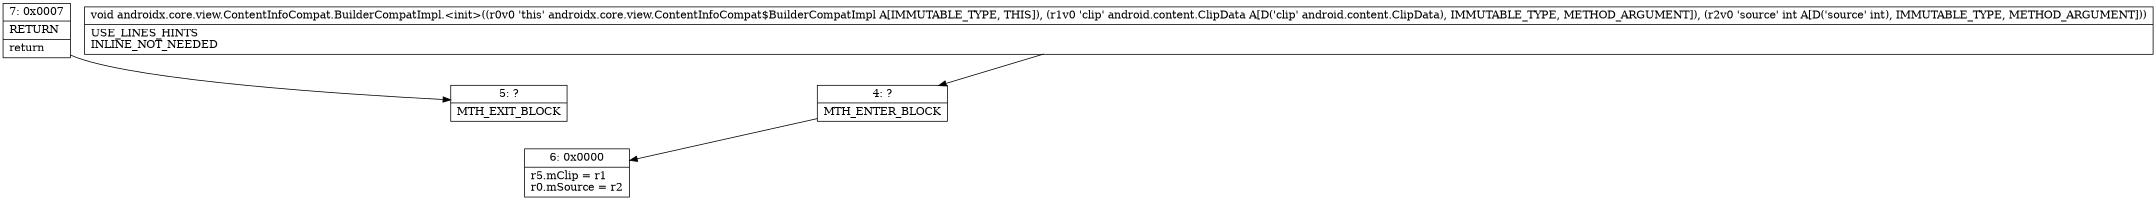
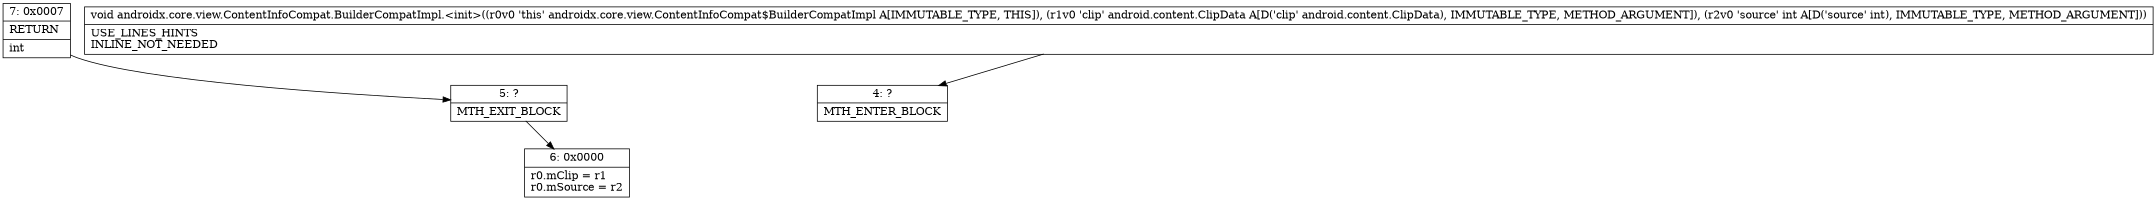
node "7: 0x0007": text "return" -> "int"
edge "4: ?" -> "6: 0x0000": now "5: ?" -> "6: 0x0000"
node "6: 0x0000": text "r5.mClip = r1" -> "r0.mClip = r1"
